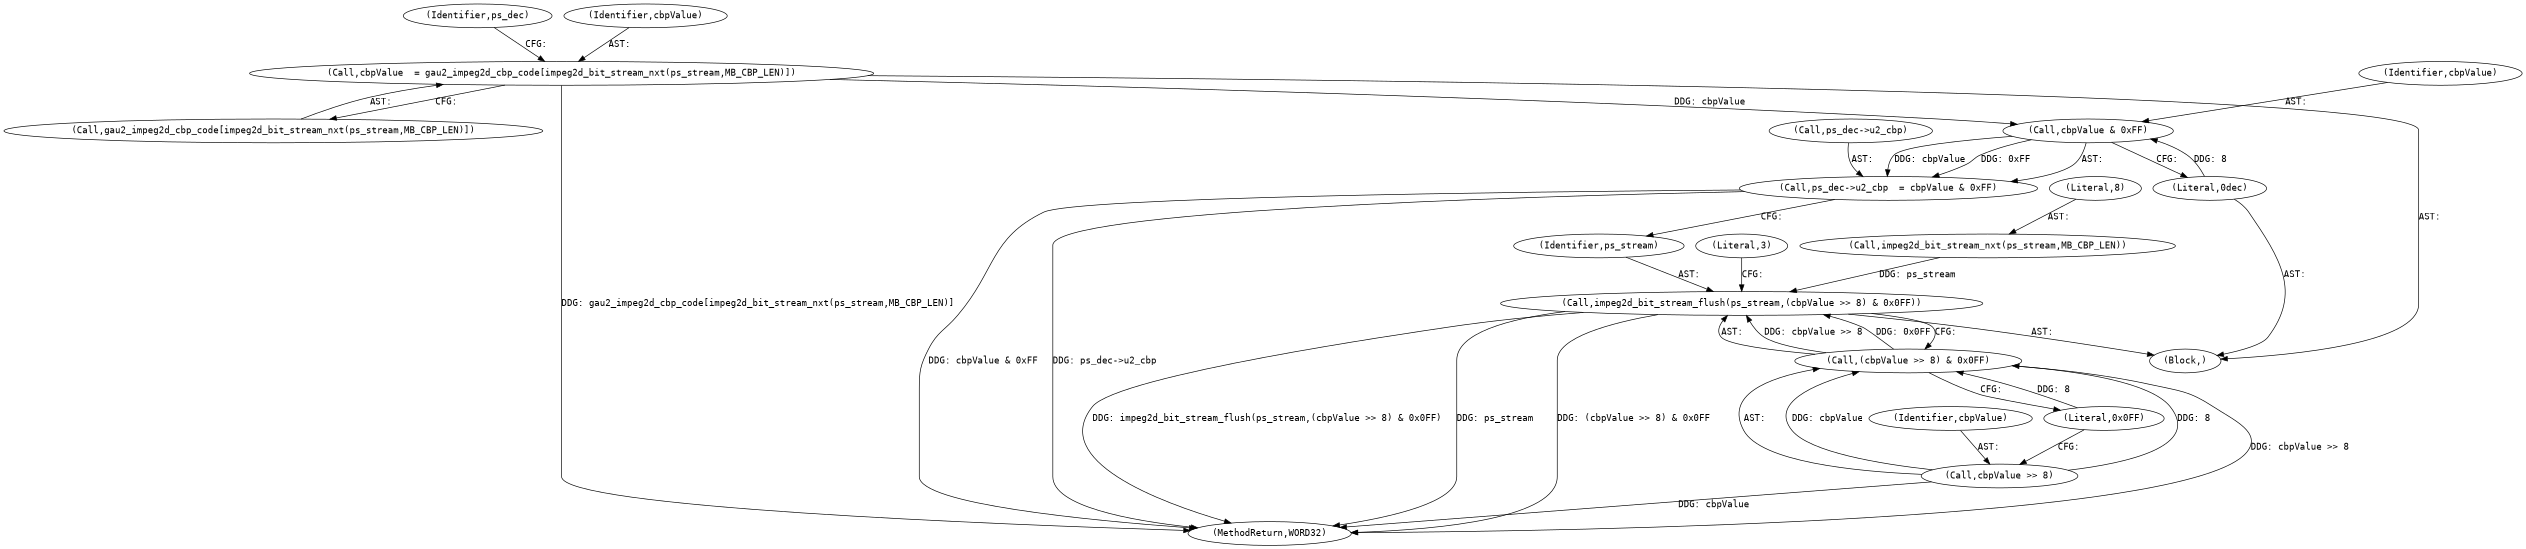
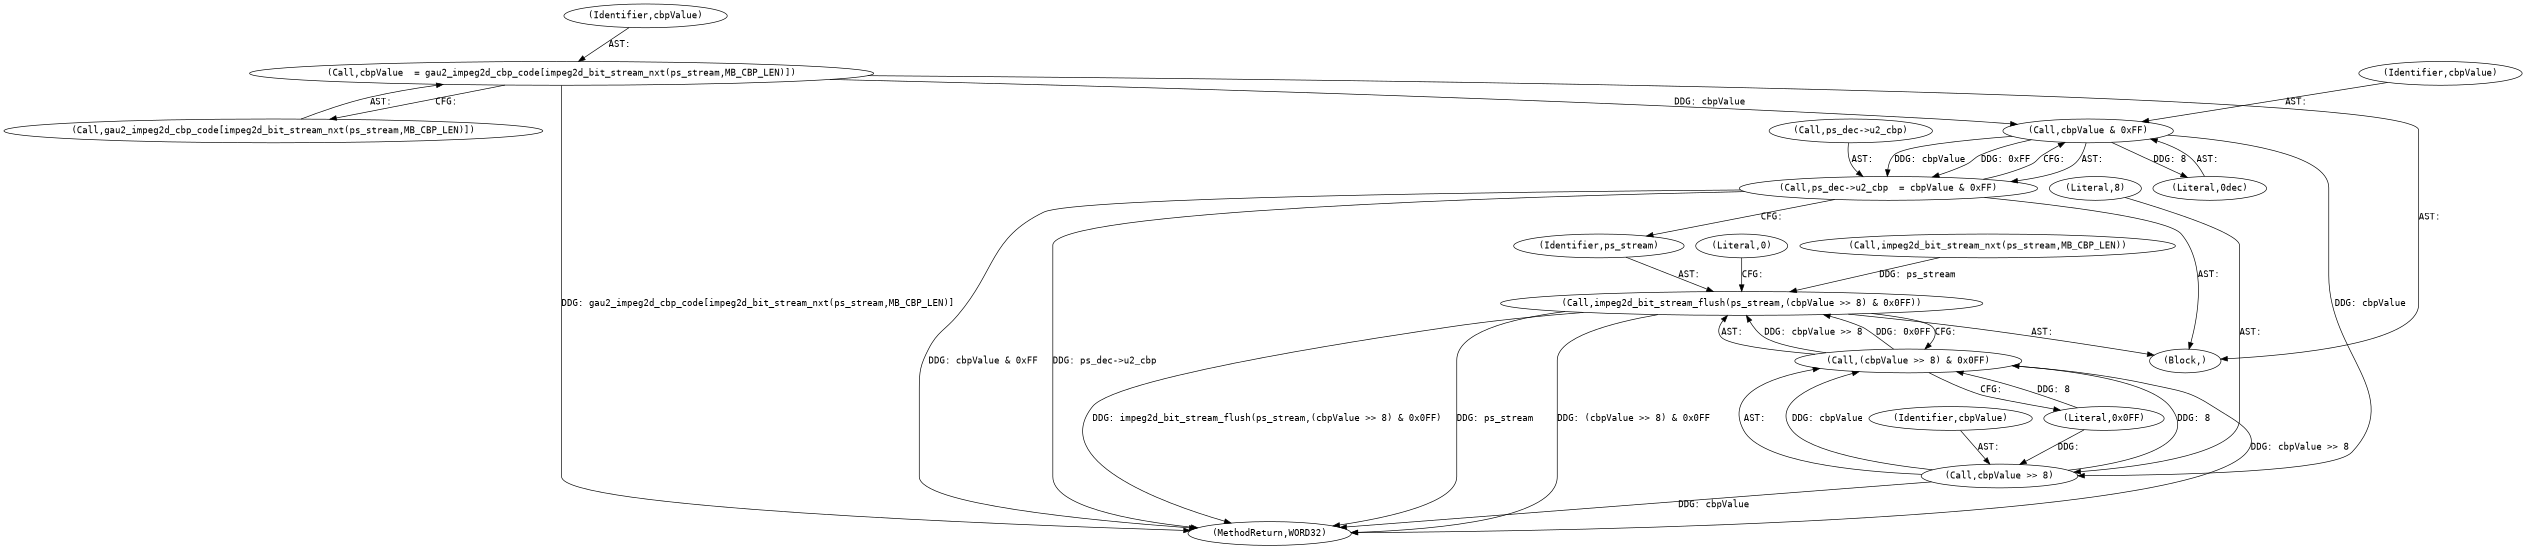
node "(Identifier,ps_dec)": removed
edge "(Call,cbpValue & 0xFF)" -> "(Literal,0dec)": label "CFG: " -> "DDG: 8"
edge "(Literal,0dec)" -> "(Call,cbpValue & 0xFF)": label "DDG: 8" -> "AST: "
edge "(Call,ps_dec->u2_cbp  = cbpValue & 0xFF)" -> "(Call,cbpValue & 0xFF)": added, label "CFG:"
edge "(Literal,8)" -> "(Call,impeg2d_bit_stream_nxt(ps_stream,MB_CBP_LEN))": now "(Literal,8)" -> "(Call,cbpValue >> 8)"
node "(Literal,3)": label "(Literal,3)" -> "(Literal,0)"
edge "(Literal,0dec)" -> "(Block,)": now "(Call,ps_dec->u2_cbp  = cbpValue & 0xFF)" -> "(Block,)"
edge "(Call,cbpValue & 0xFF)" -> "(Call,cbpValue >> 8)": added, label "DDG: cbpValue"
edge "(Literal,0x0FF)" -> "(Call,cbpValue >> 8)": label "CFG: " -> "DDG: "
